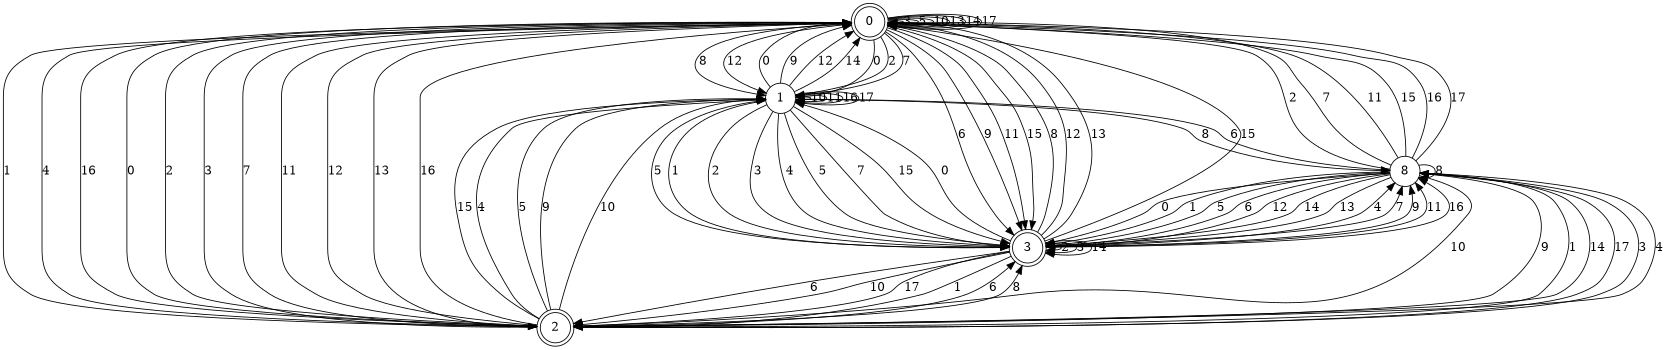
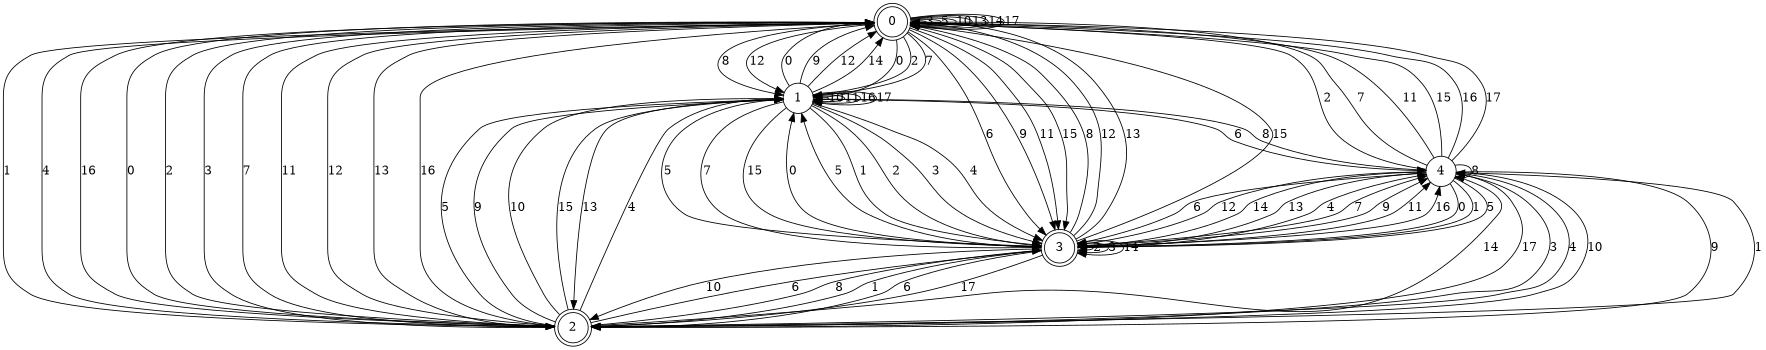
edge "1" -> "2": added, label "13"
node "8": label "8" -> "4"
